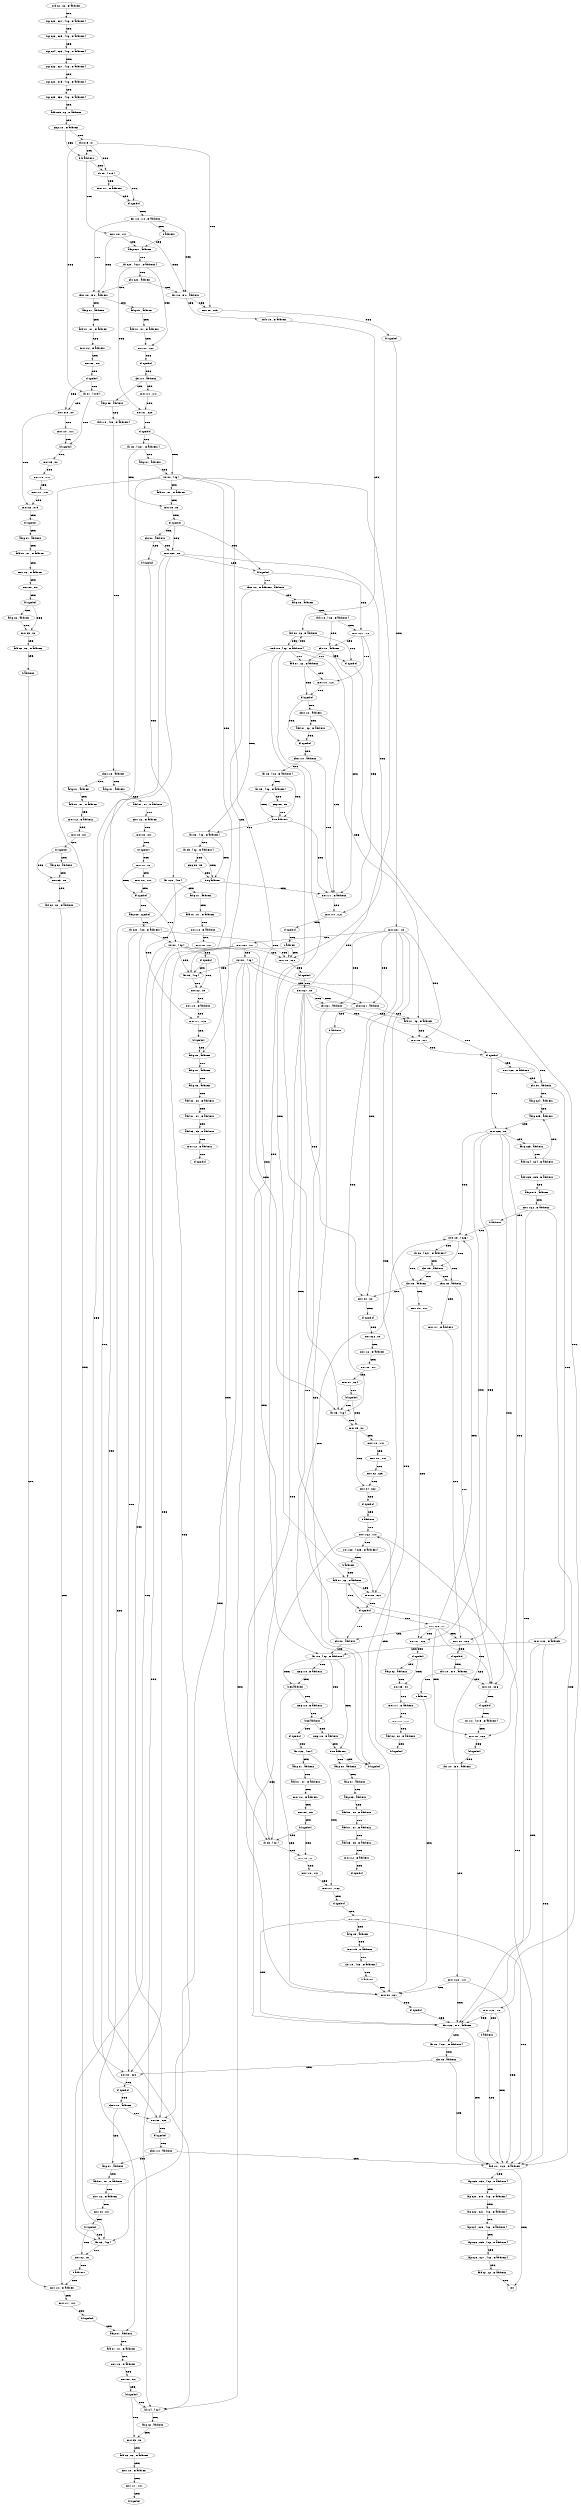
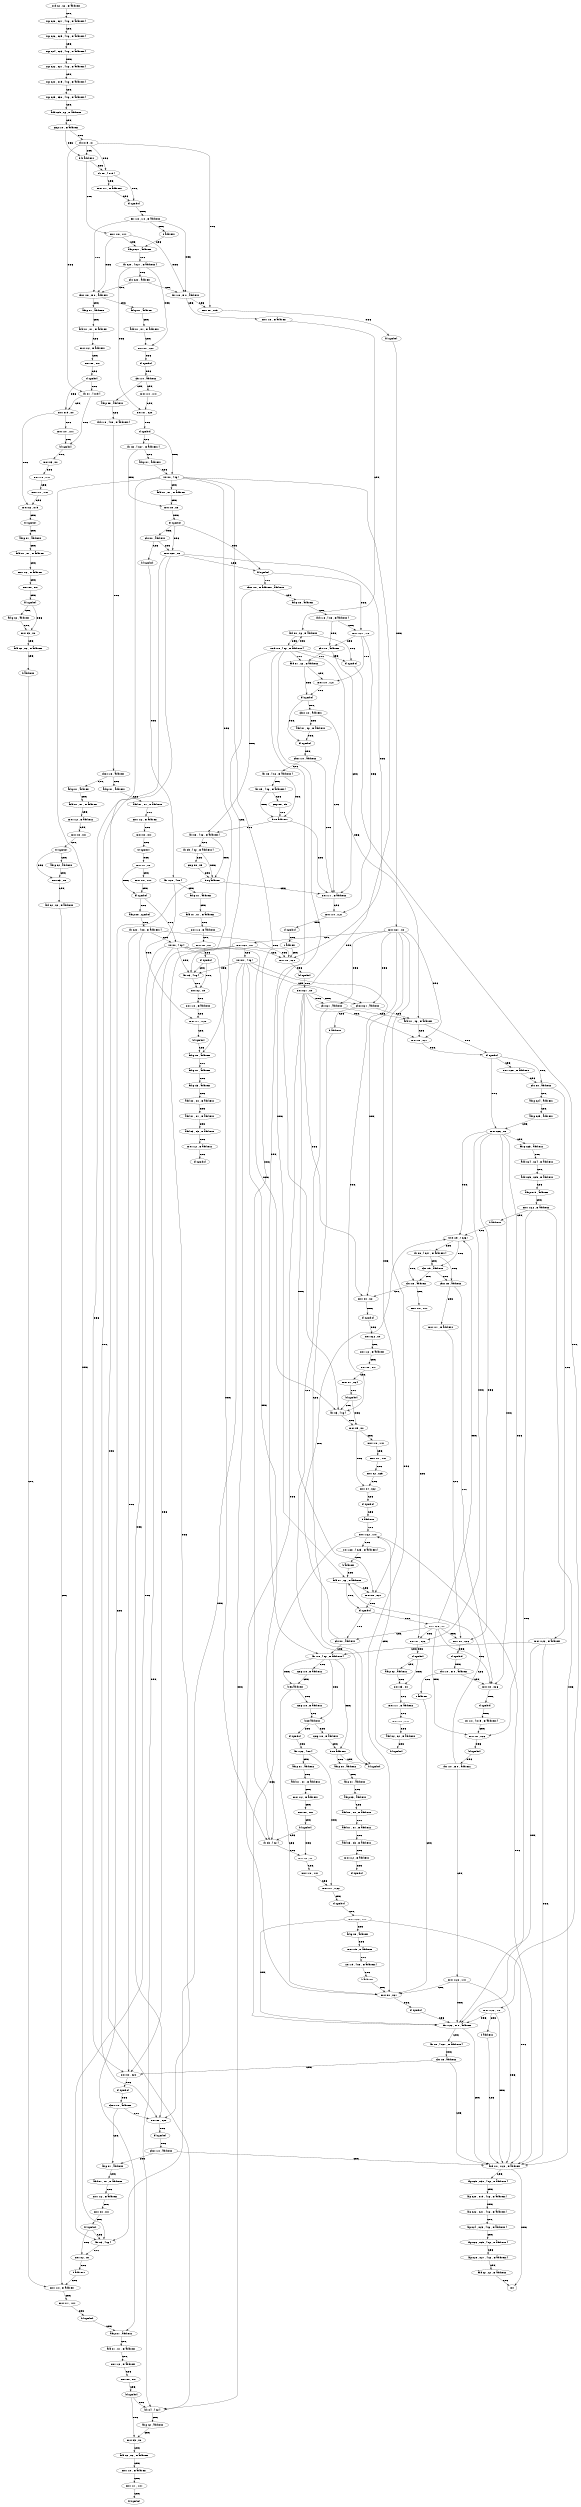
node "strh w8 , # address": label "strh w8 , # address" -> "mov w8 , # address"
edge "add x24 , x24 , # address" -> "adrp x25 , address": now "add x24 , x24 , # address" -> "add x25 , x25 , # address"
